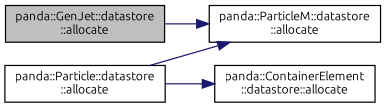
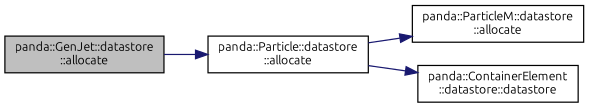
edge "panda::GenJet::datastore ::allocate" -> "panda::ParticleM::datastore ::allocate": now "panda::GenJet::datastore ::allocate" -> "panda::Particle::datastore ::allocate"
node "panda::ContainerElement ::datastore::allocate": label "panda::ContainerElement ::datastore::allocate" -> "panda::ContainerElement ::datastore::datastore"
